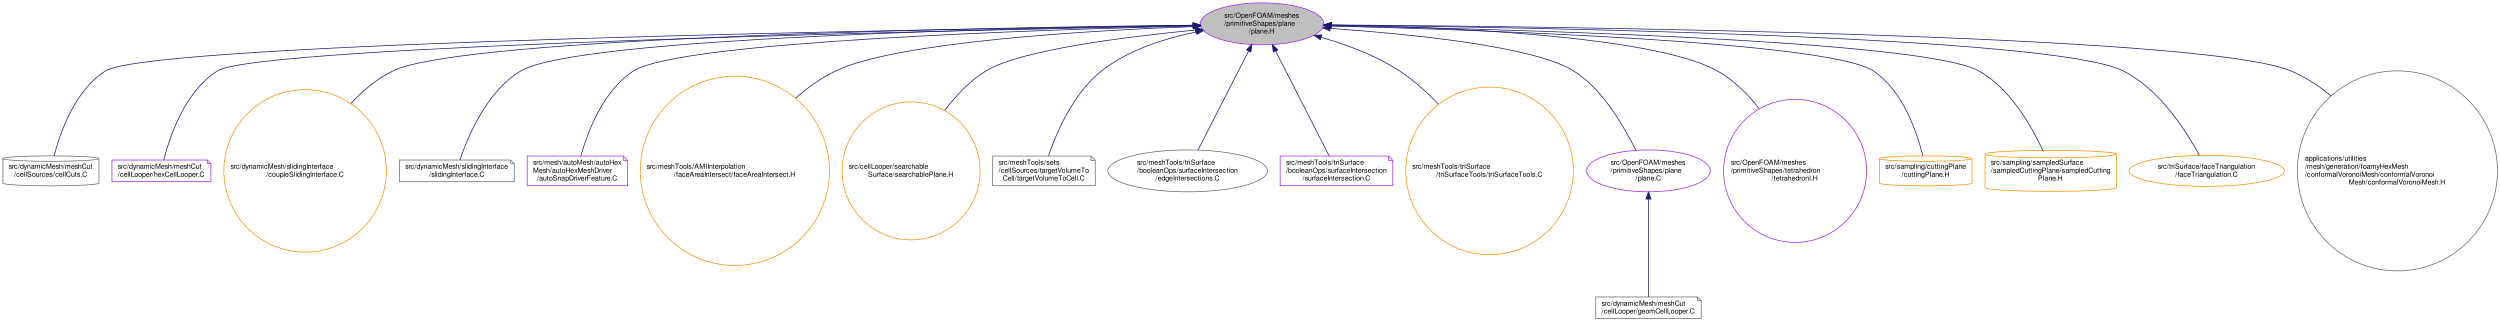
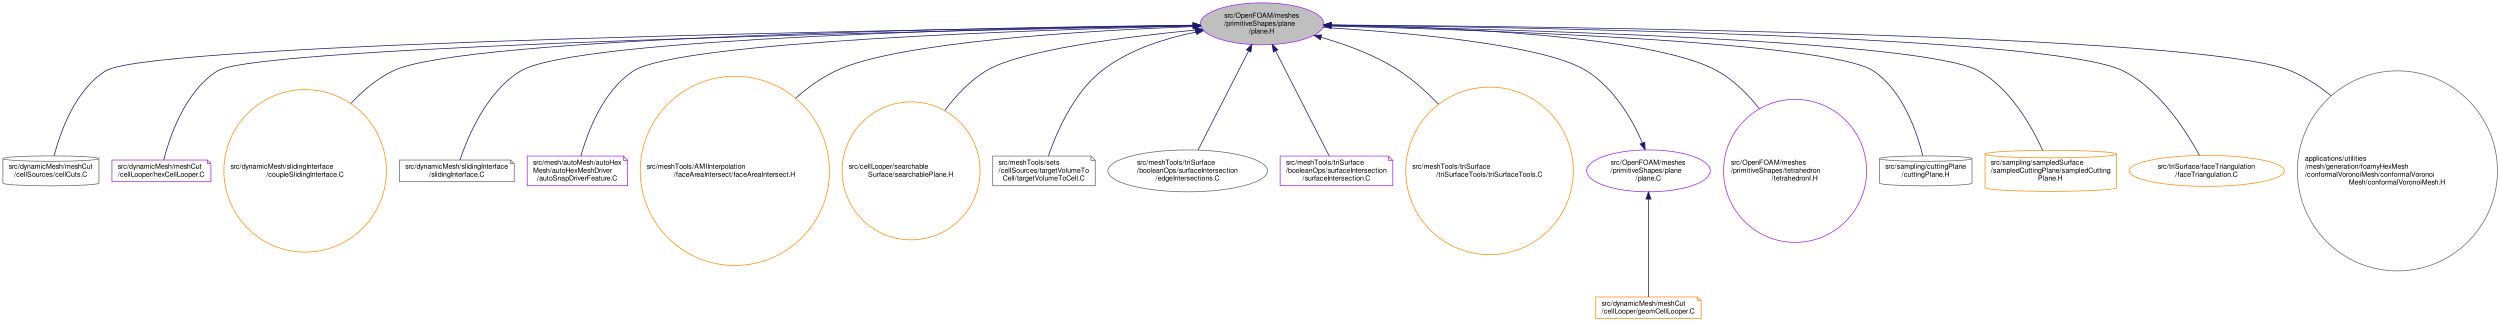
edge "src/OpenFOAM/meshes /primitiveShapes/plane /plane.C" -> "src/OpenFOAM/meshes /primitiveShapes/plane /plane.H": reversed
node "src/sampling/cuttingPlane /cuttingPlane.H": color darkorange -> gray40
node "src/dynamicMesh/meshCut /cellLooper/geomCellLooper.C": color gray40 -> darkorange
